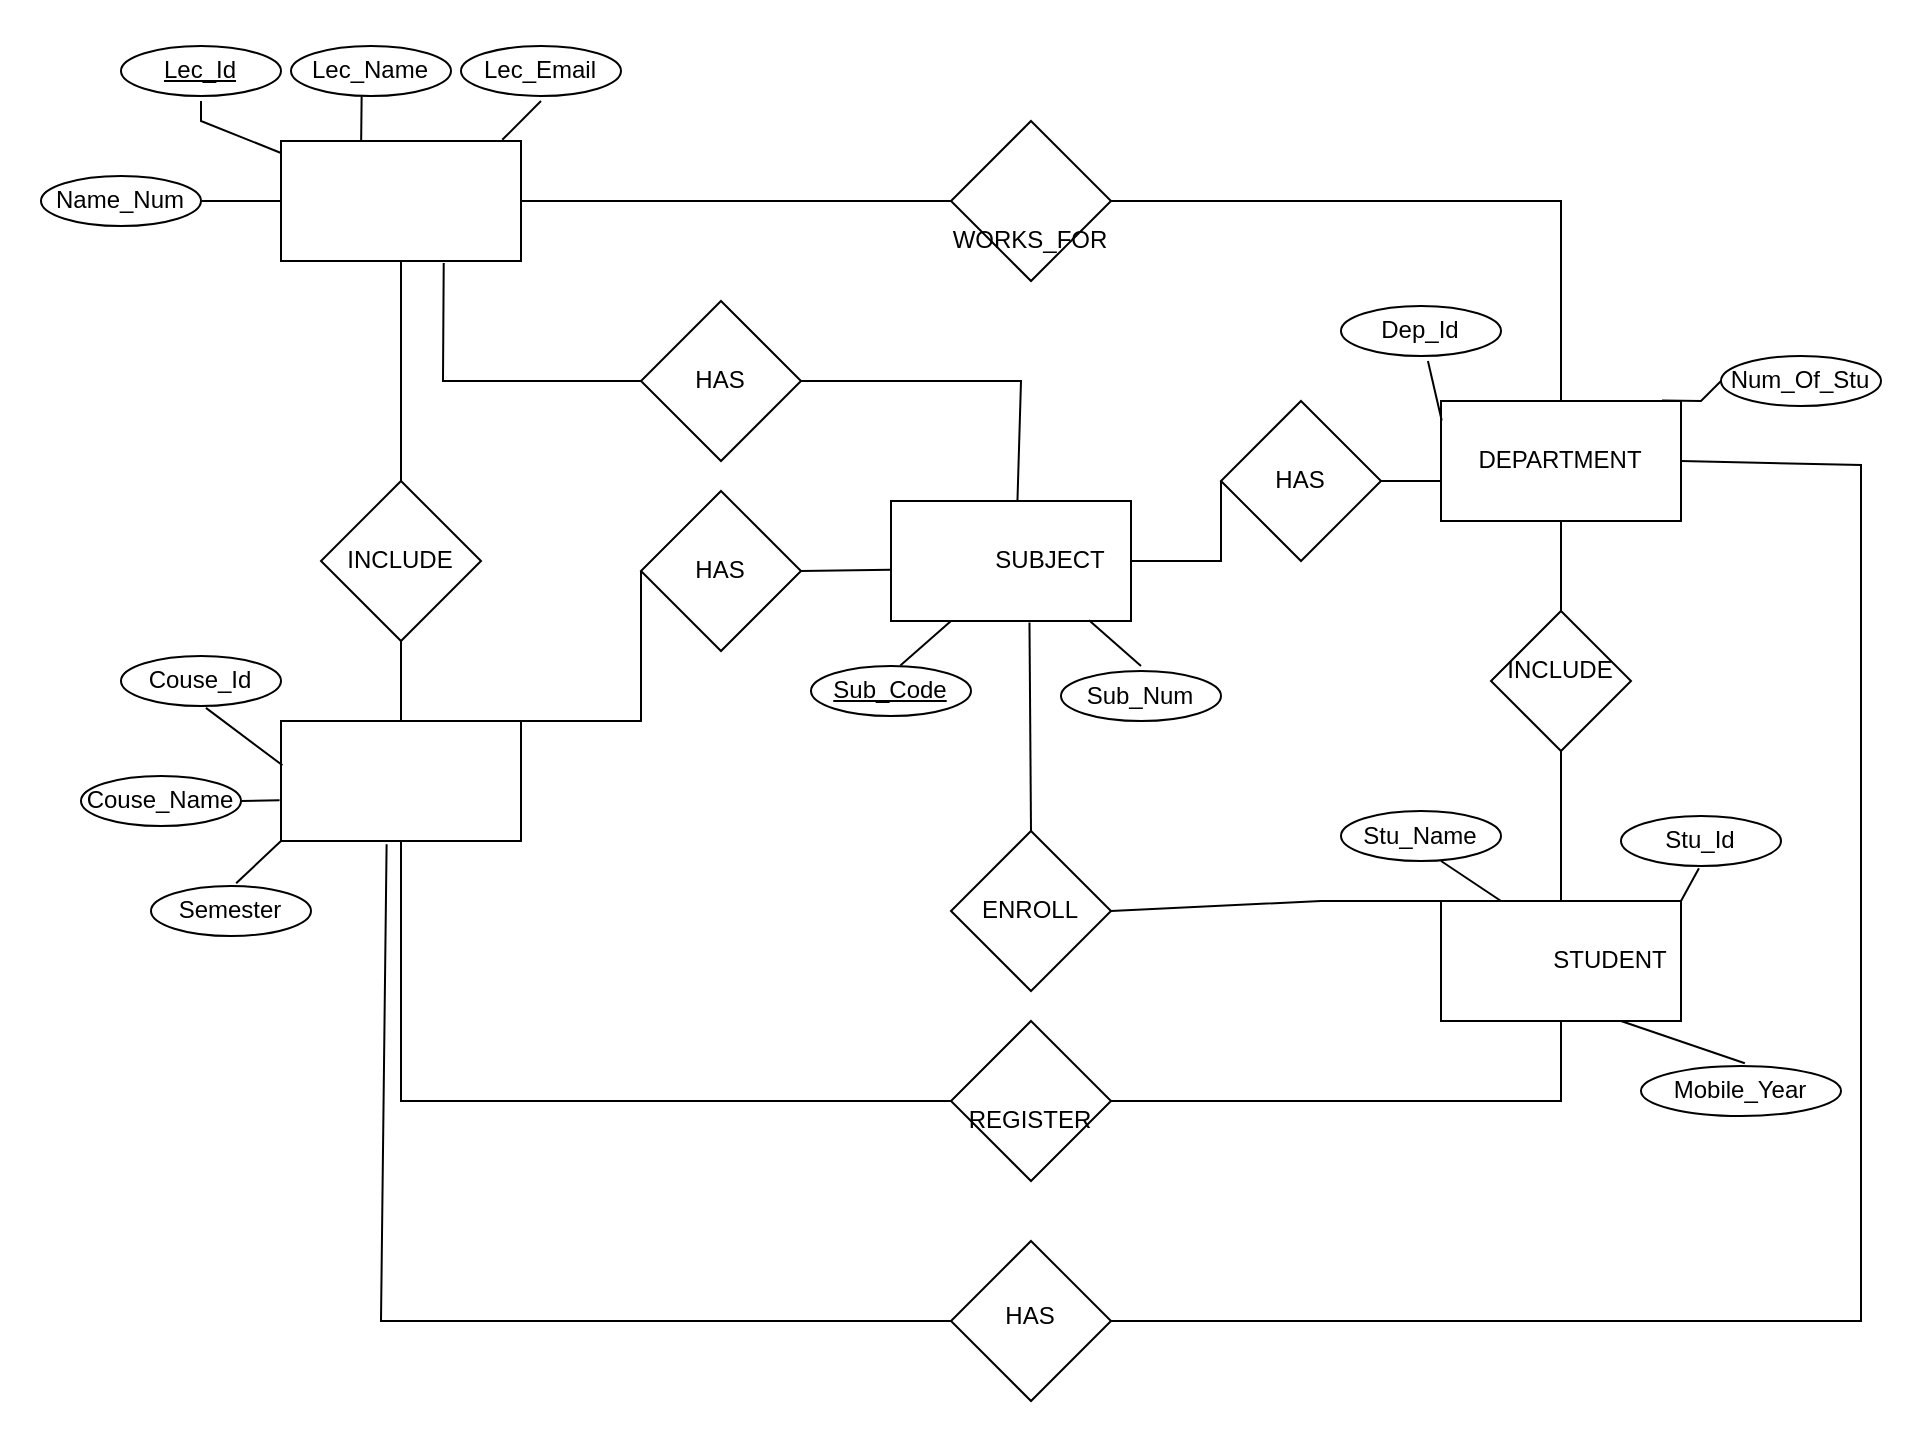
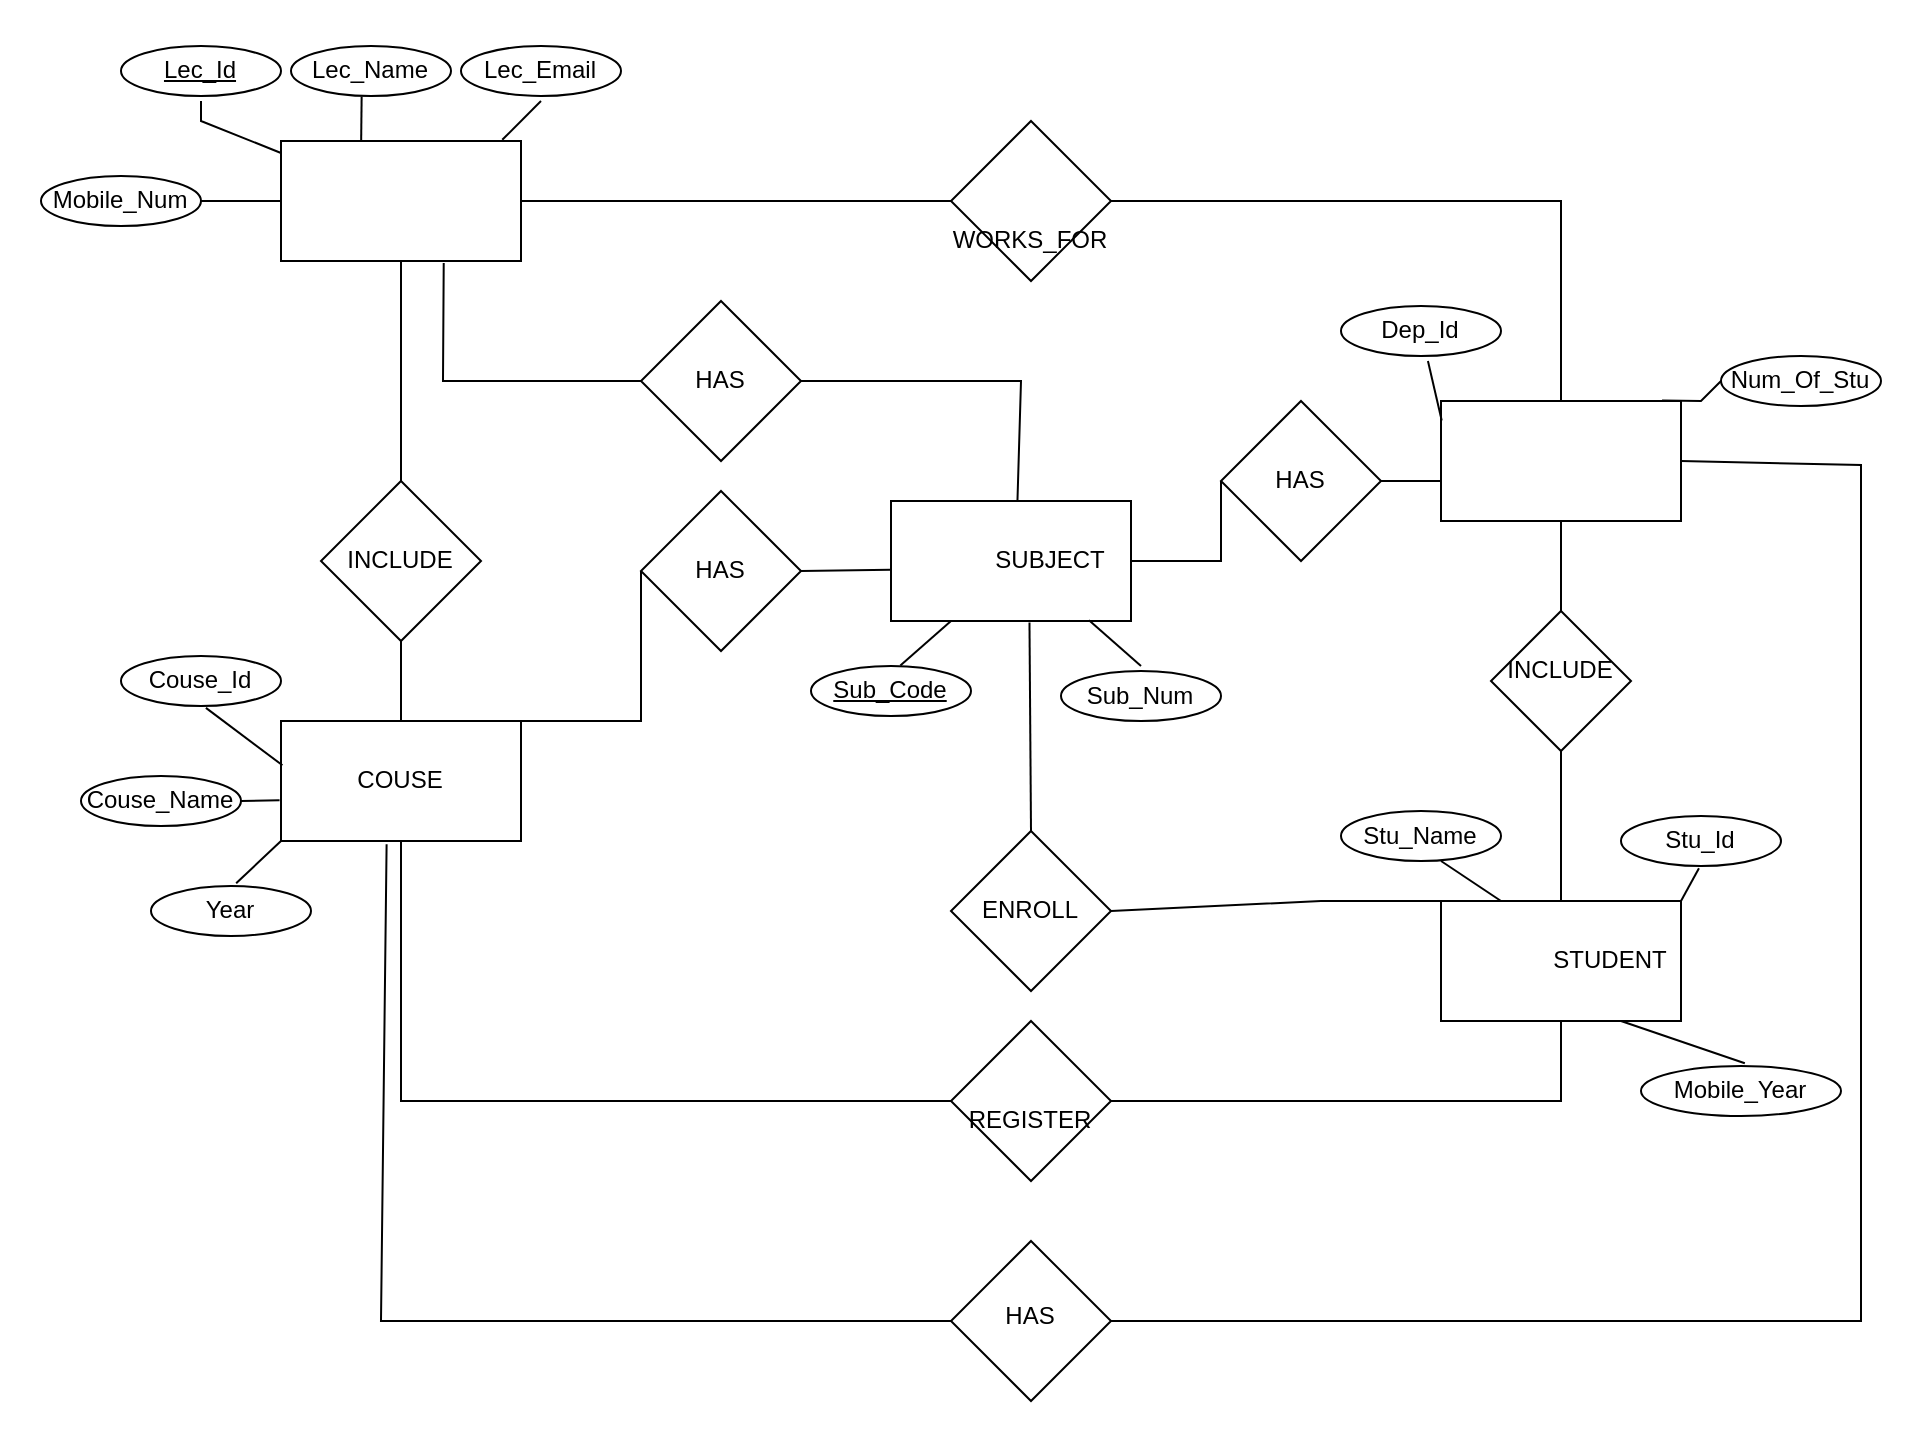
node "Name_Num": label "Name_Num" -> "Mobile_Num"
node "DEPARTMENT": removed
node "COUSE": added
node "Semester": label "Semester" -> "Year"
